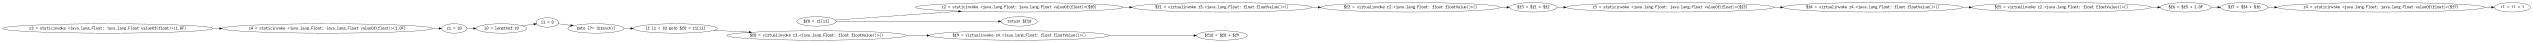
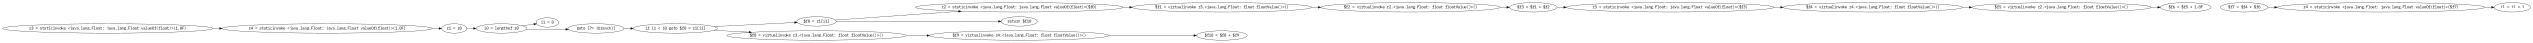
edge "$f6 = $f5 + 1.0F" -> "$f7 = $f4 + $f6": removed
edge "i1 = 0" -> "goto [?= (branch)]": now "i0 = lengthof r0" -> "goto [?= (branch)]"
edge "if i1 < i0 goto $f0 = r1[i1]" -> "$f0 = r1[i1]": added
